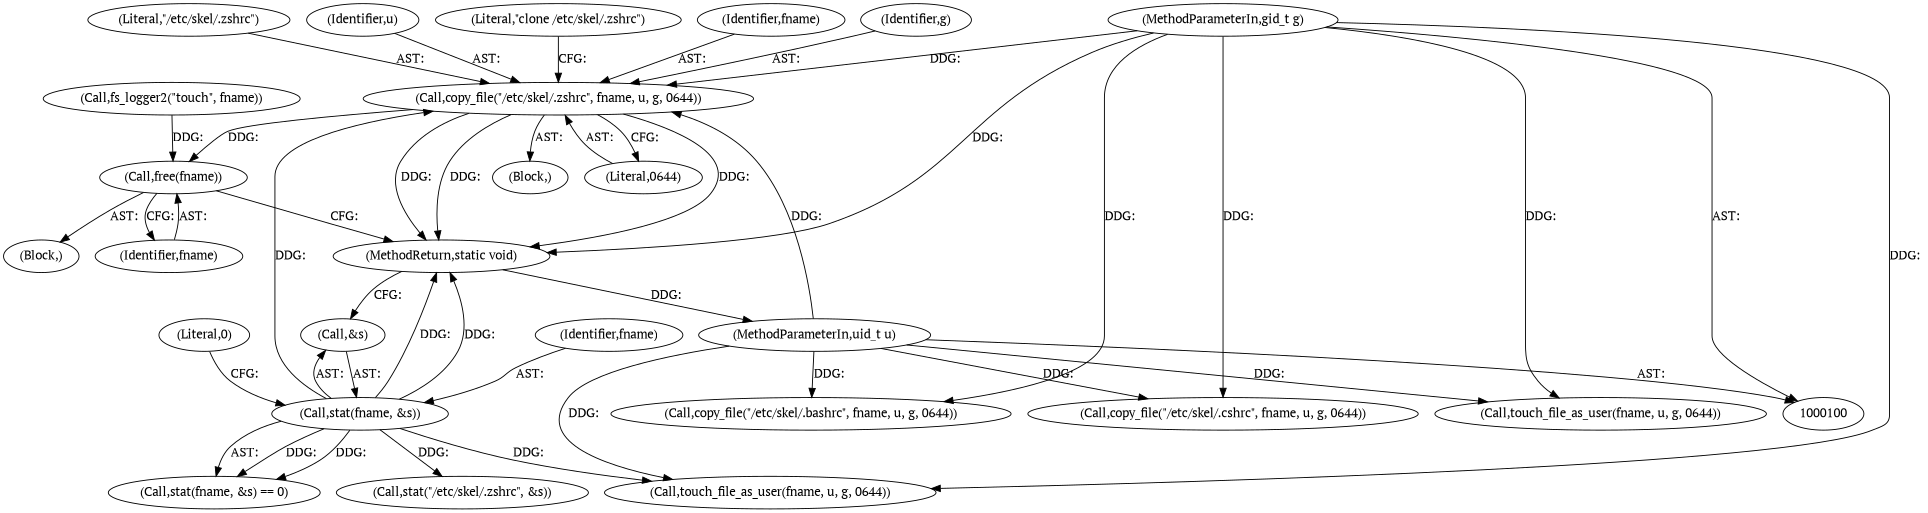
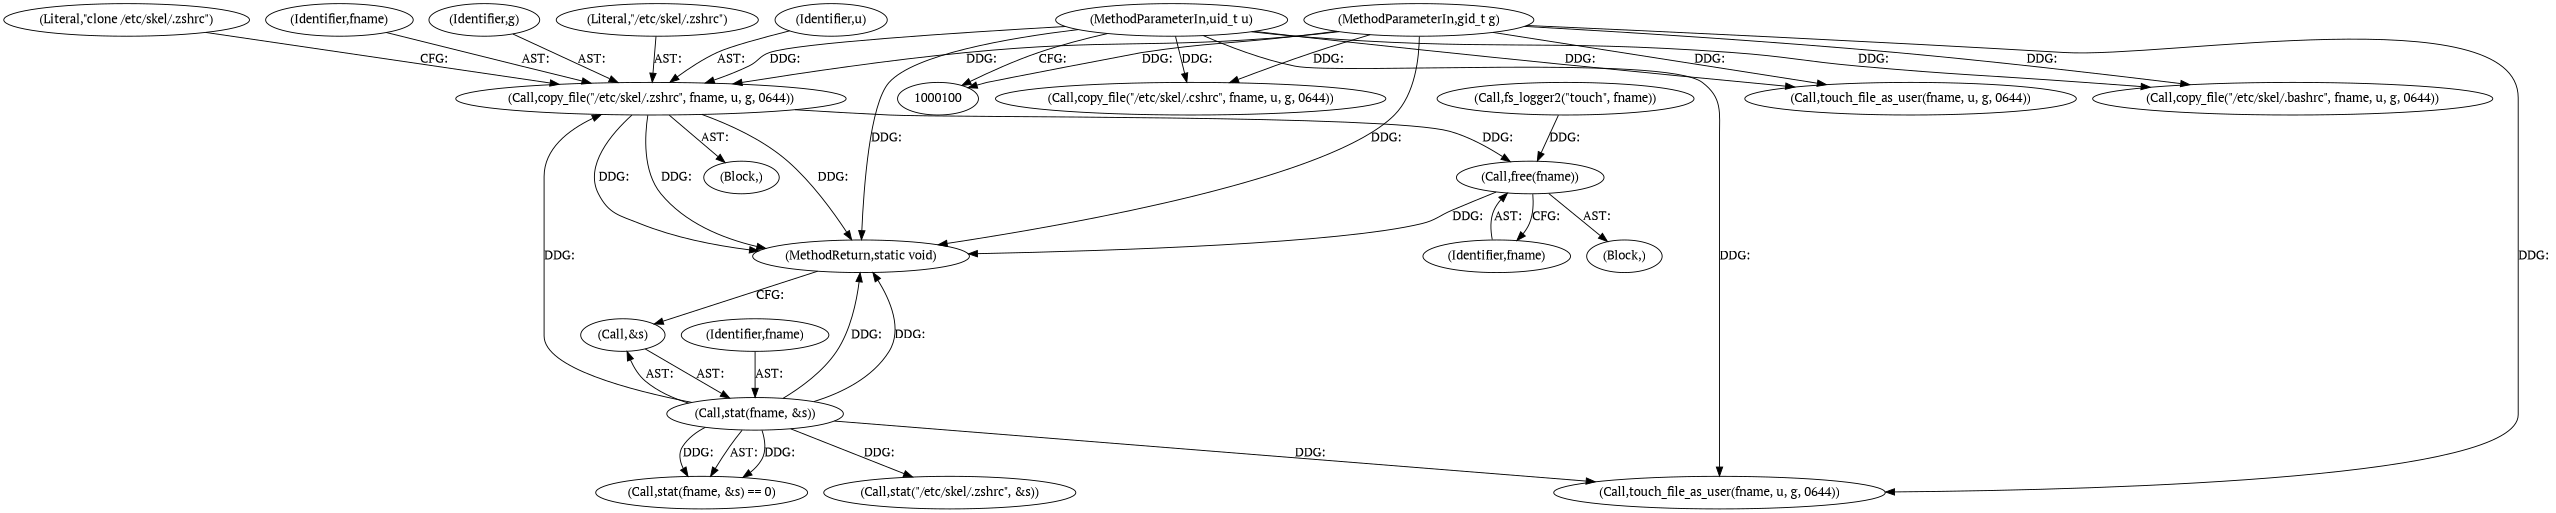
node "(Literal,0644)": removed
edge "(Call,free(fname))" -> "(MethodReturn,static void)": label "CFG: " -> "DDG: "
edge "(MethodParameterIn,gid_t g)" -> "1000100": label "AST: " -> "DDG: "
edge "(MethodReturn,static void)" -> "(MethodParameterIn,uid_t u)": reversed
node "(Literal,0)": removed
edge "(MethodParameterIn,uid_t u)" -> "1000100": label "AST: " -> "CFG: "
